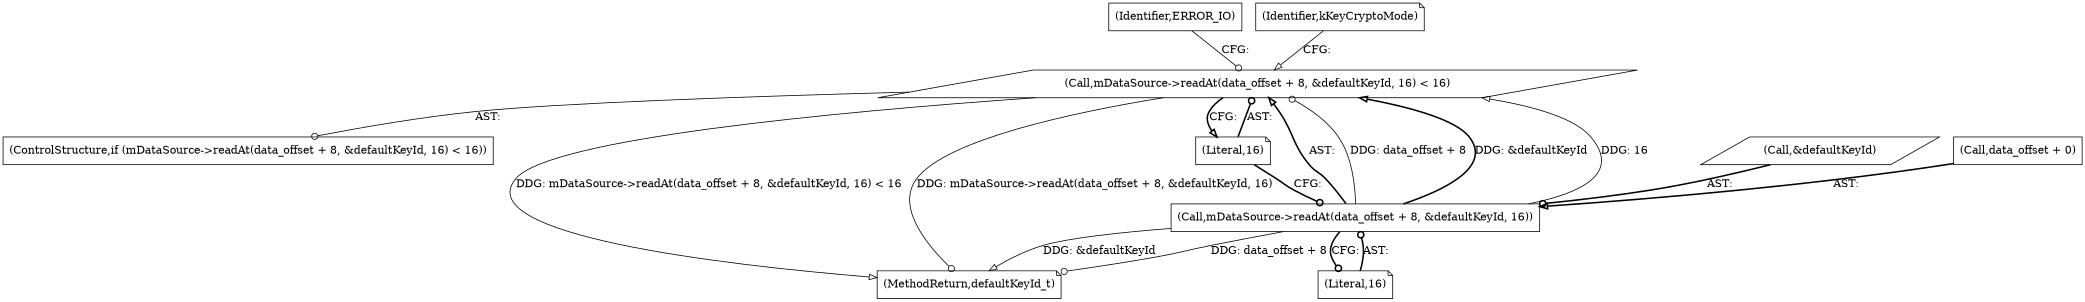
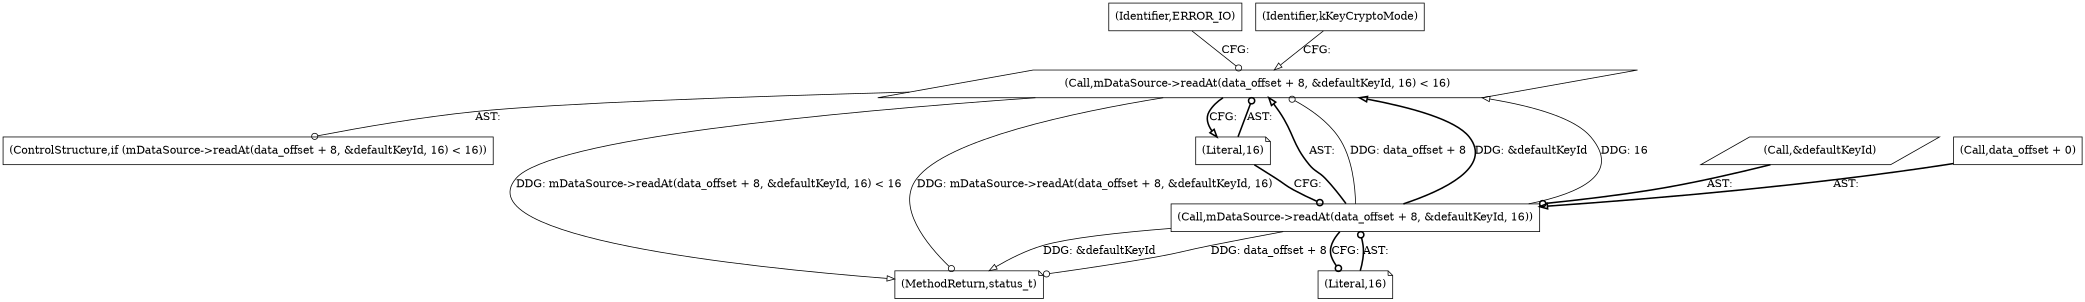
node "(Identifier,kKeyCryptoMode)": shape note -> box
node "(MethodReturn,defaultKeyId_t)": label "(MethodReturn,defaultKeyId_t)" -> "(MethodReturn,status_t)"
